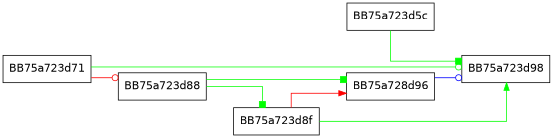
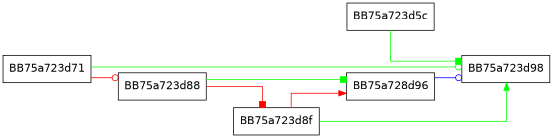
edge "BB75a723d88" -> "BB75a723d8f": color green -> red
